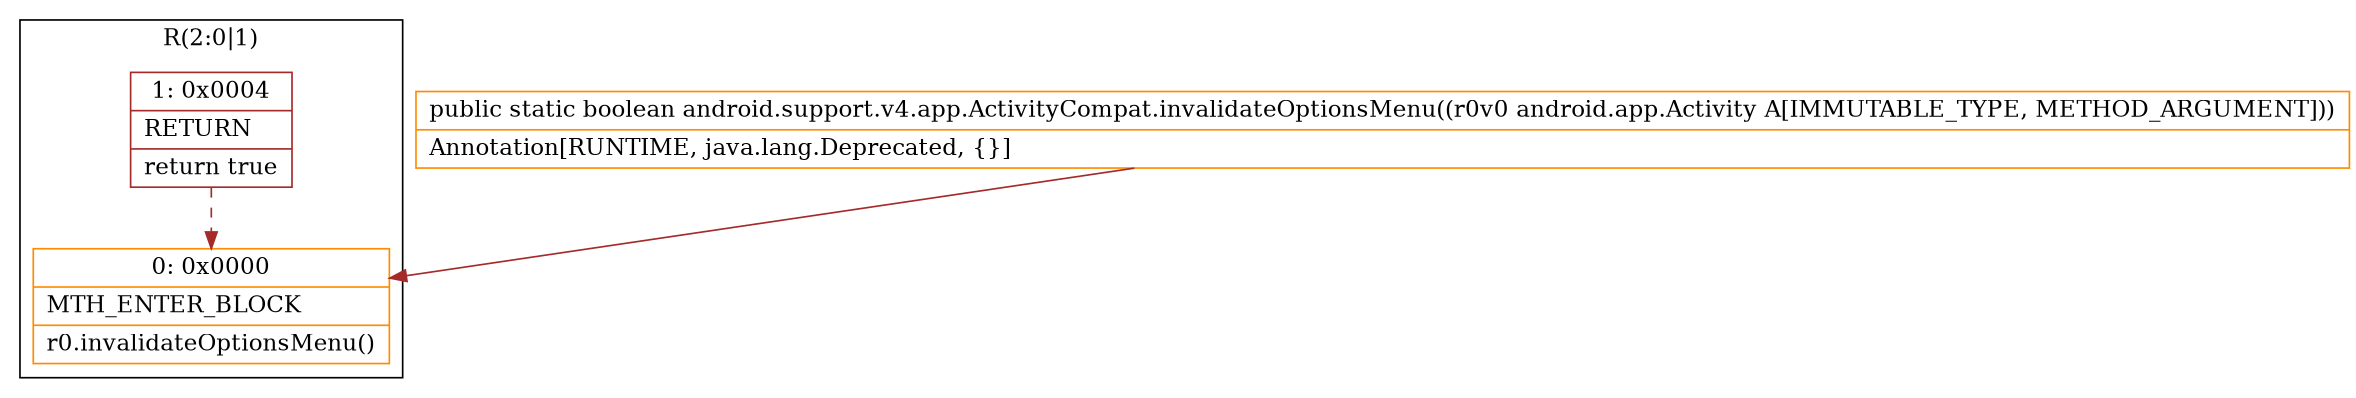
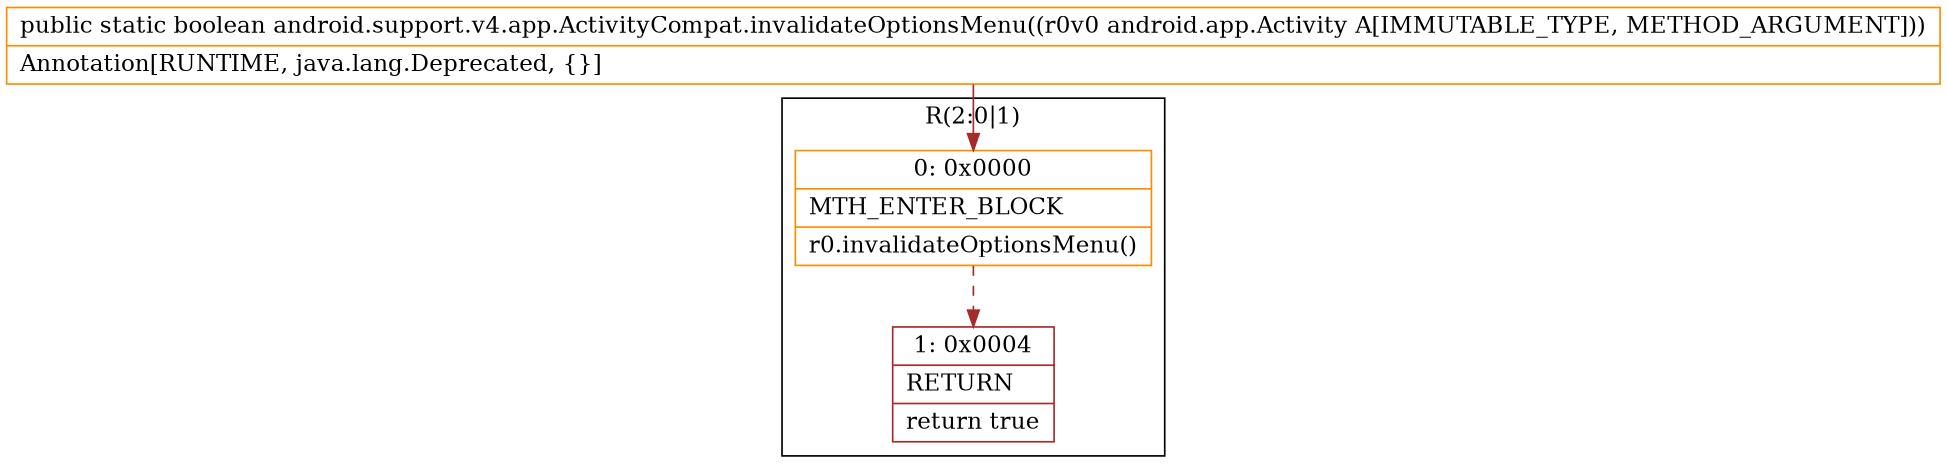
edge "1: 0x0004" -> "0: 0x0000": reversed
